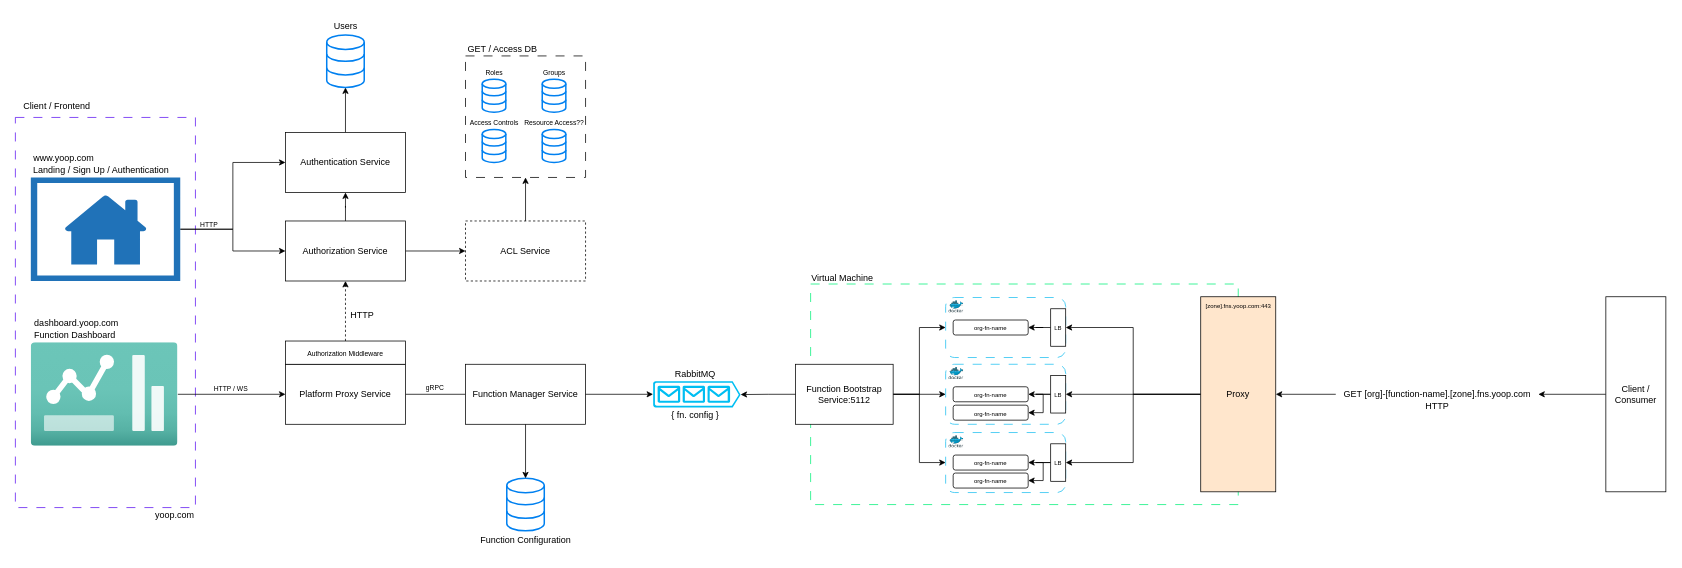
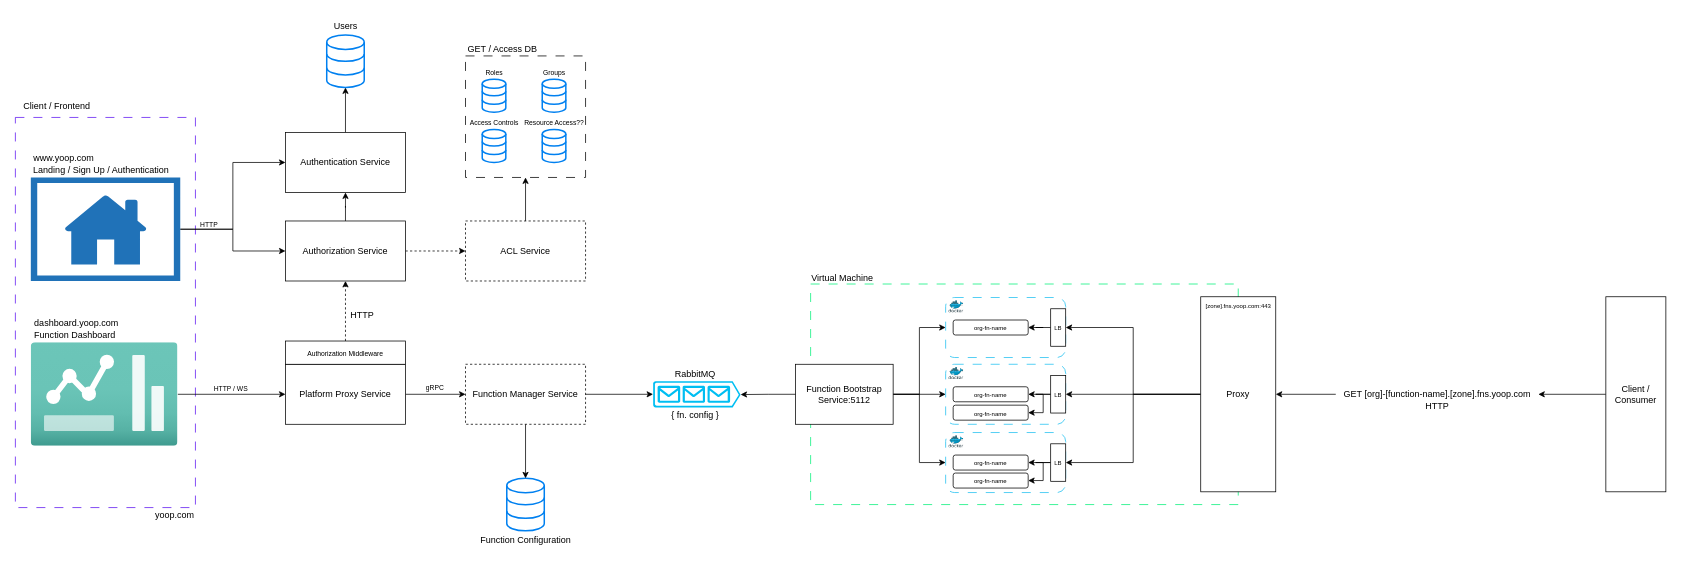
edge "Authorization Service" -> "ACL Service": style solid -> dashed
edge "Platform Proxy Service" -- "Function Manager Service": arrowhead none -> classic
node "Function Manager Service": style solid -> dashed
node "Proxy": fillcolor #ffe6cc -> #ffffff
